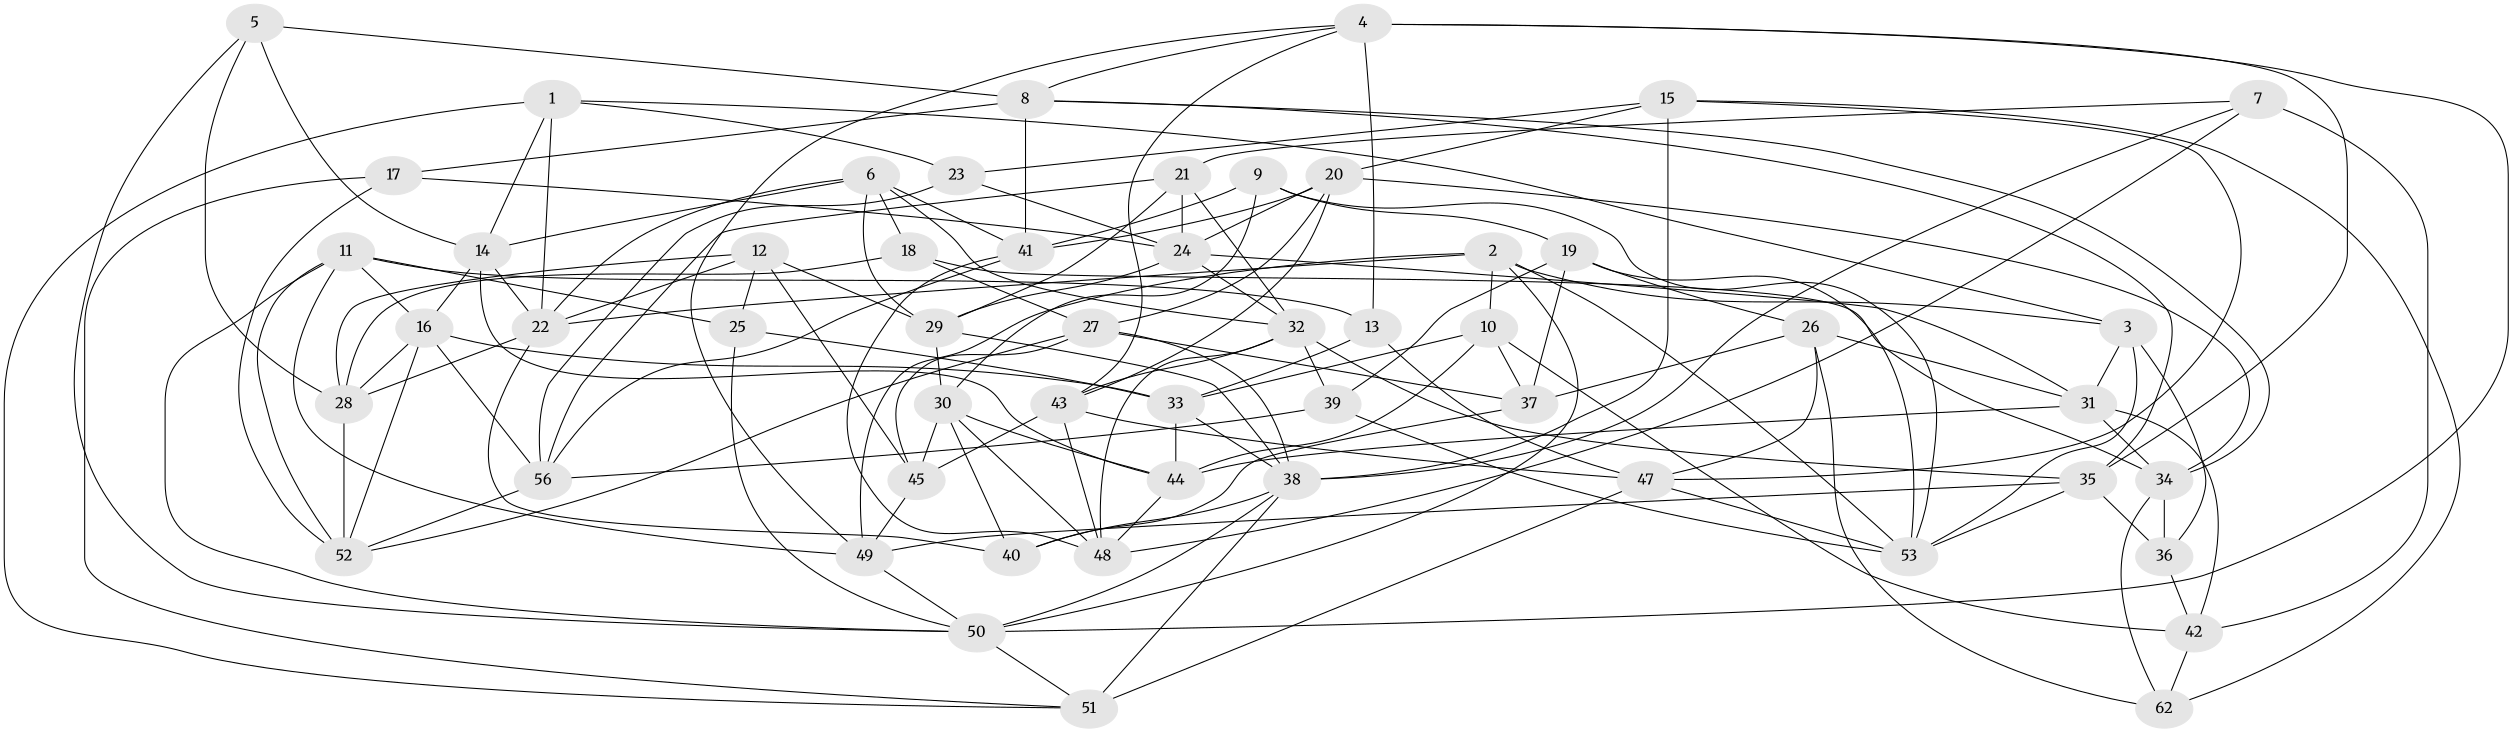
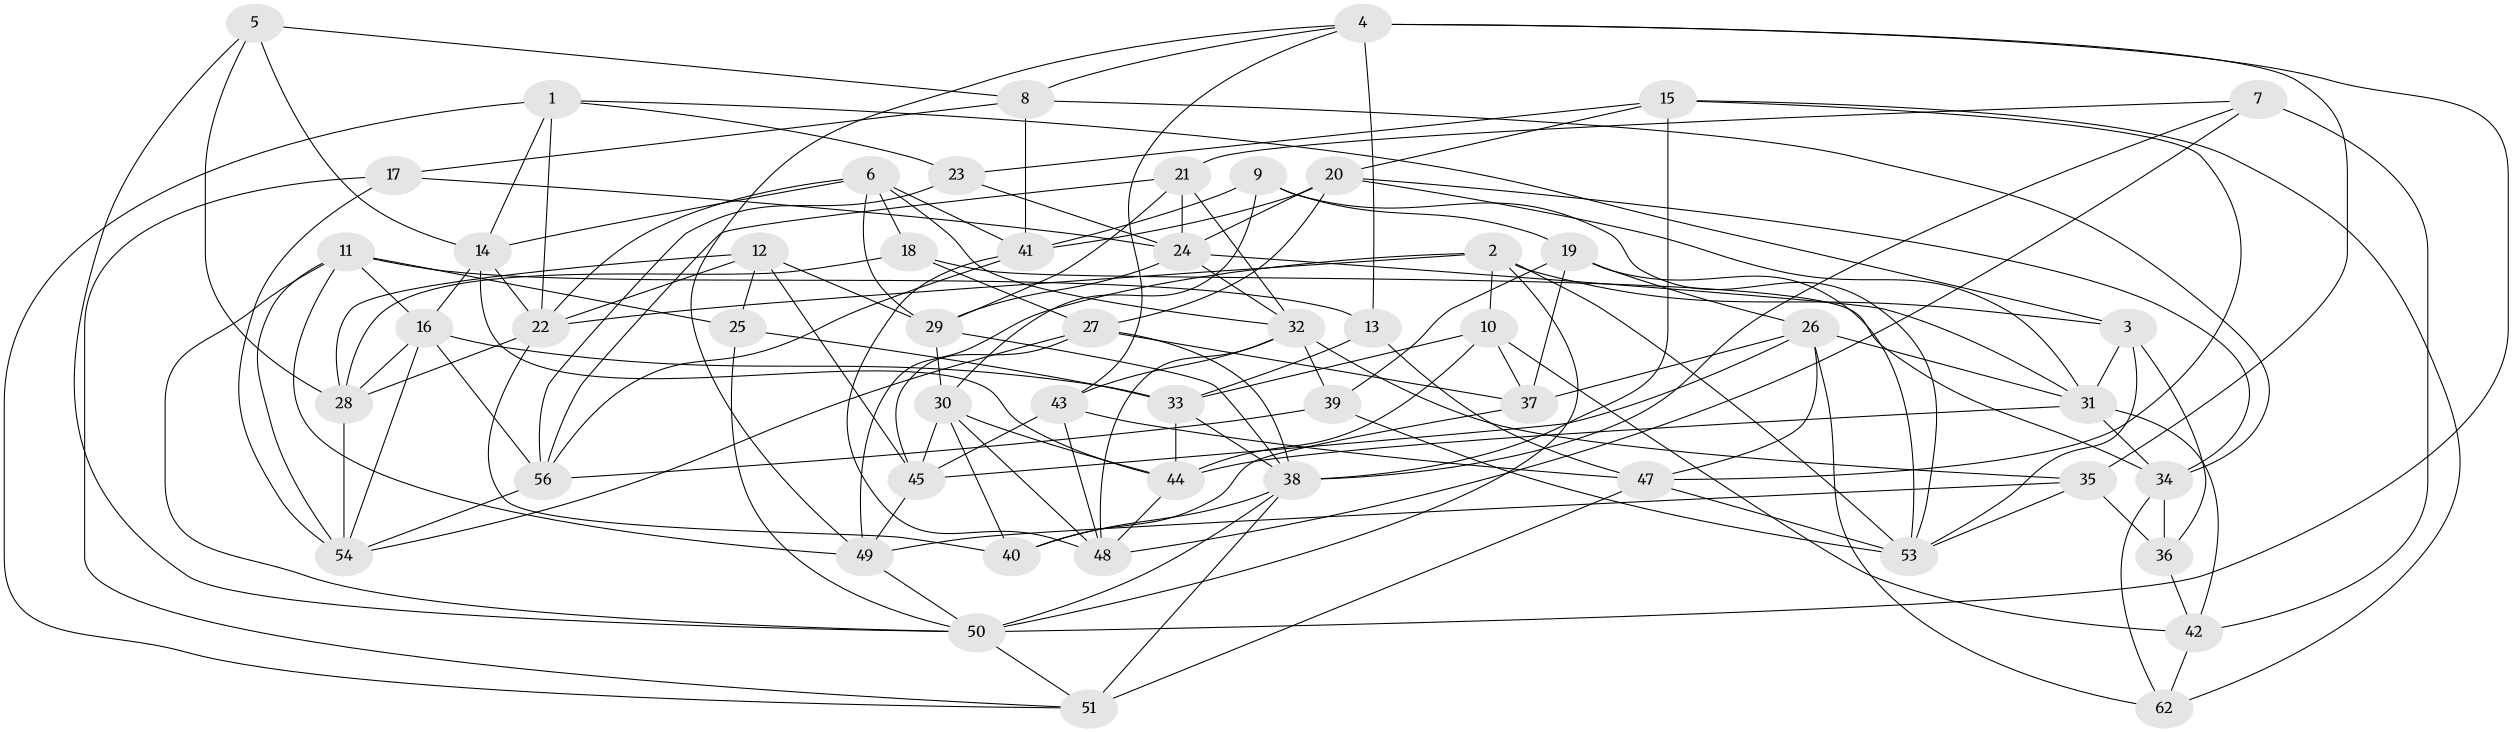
edge "8" -- "35": removed
edge "20" -- "43": now "20" -- "31"
edge "26" -- "45": added
node "52": label "52" -> "54"
